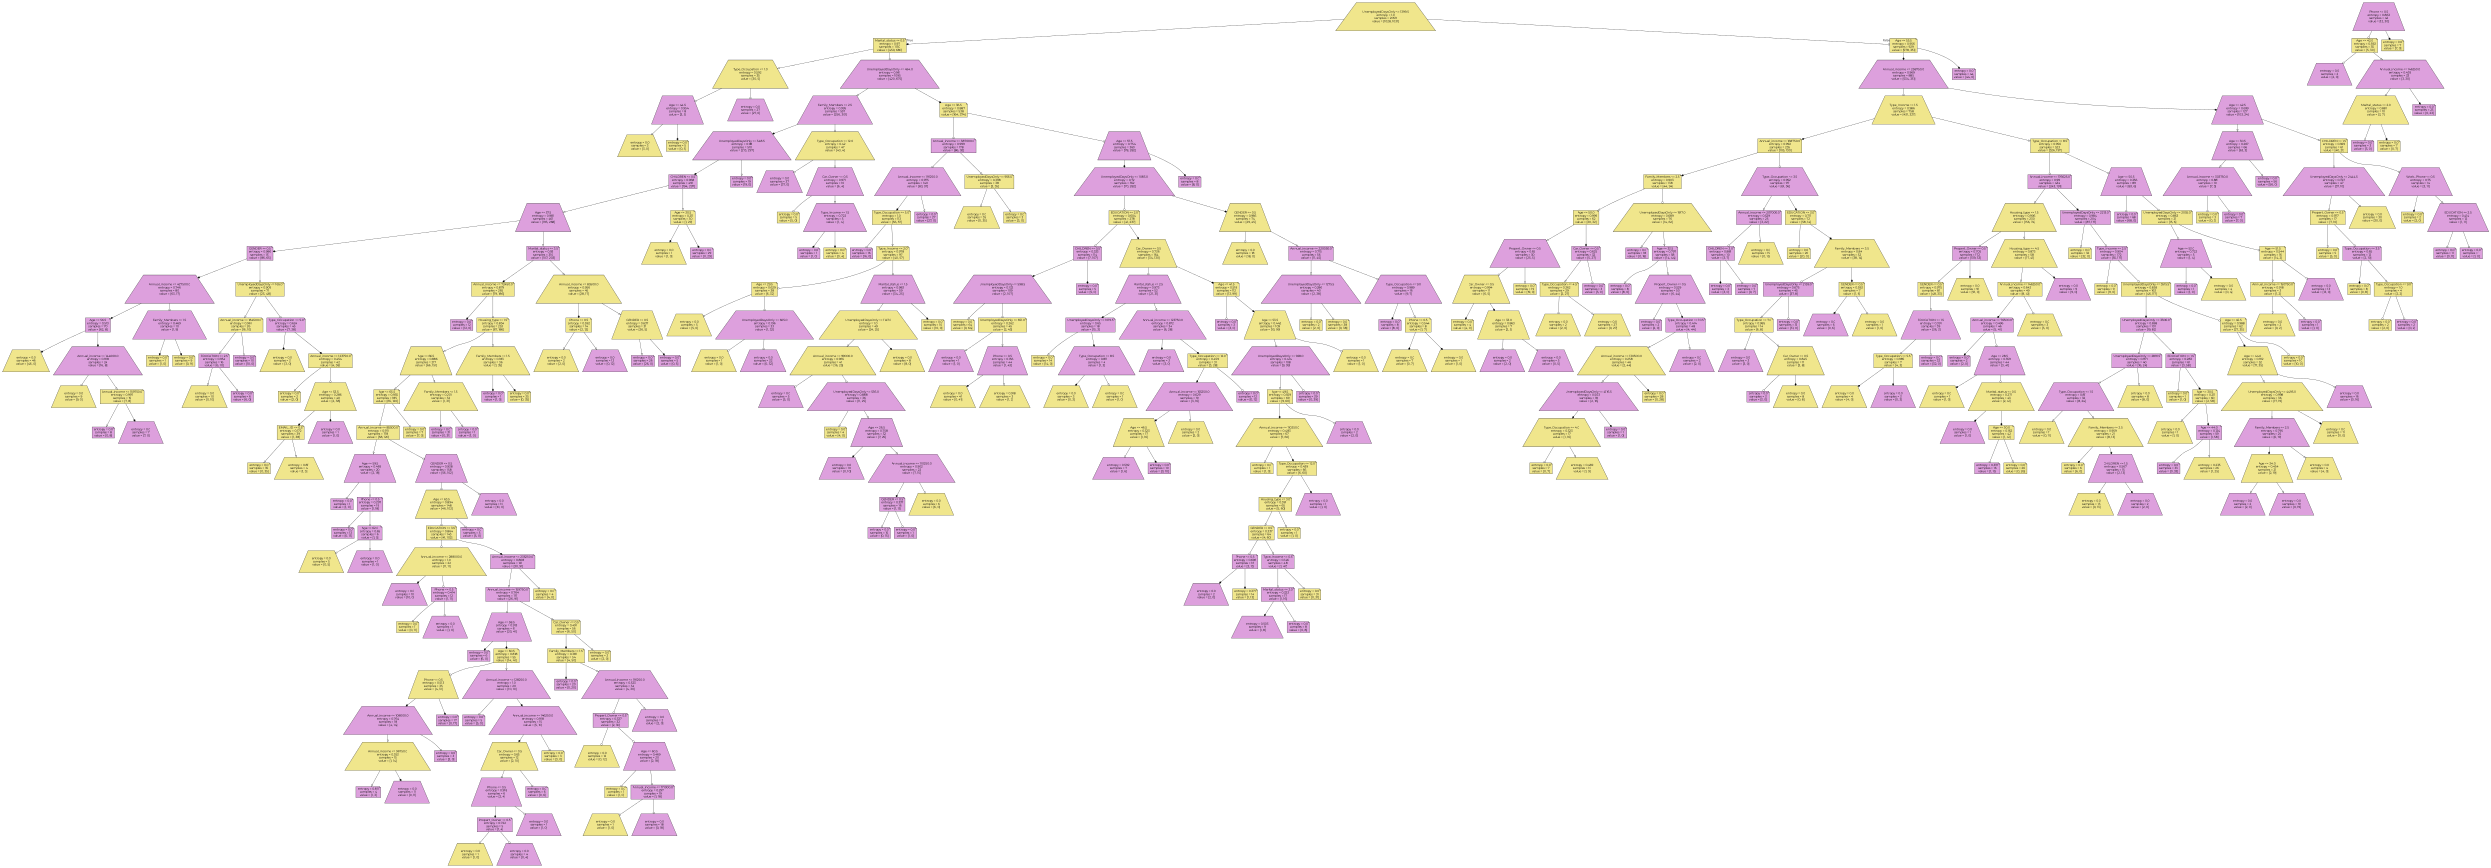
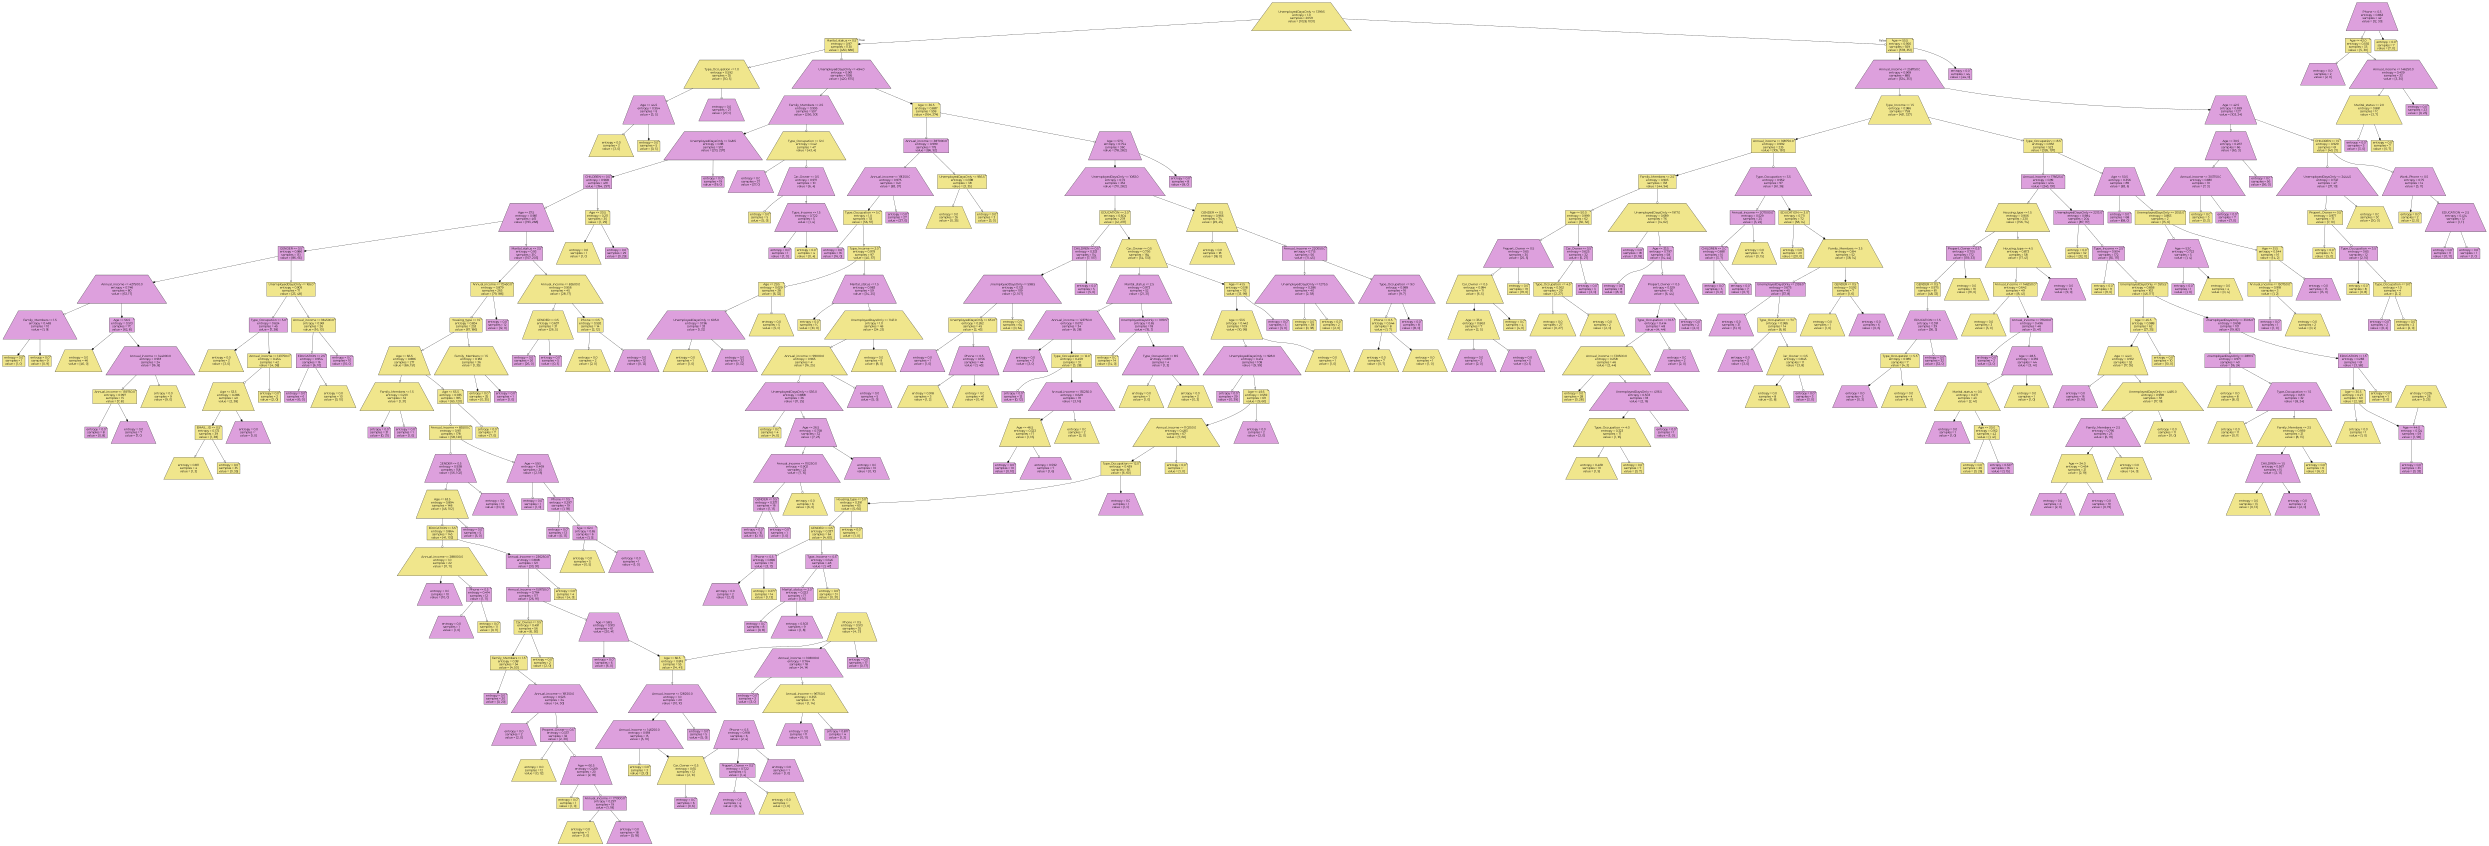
node "entropy = 0.0 samples = 31 value = [31, 0]": shape note -> trapezium
edge "Age <= 44.0 entropy = 0.124 samples = 59 value = [1, 58]" -> "entropy = 0.235 samples = 26 value = [1, 25]": reversed
edge "Age <= 60.5 entropy = 0.818 samples = 55 value = [14, 41]" -> "Phone <= 0.5 entropy = 0.513 samples = 35 value = [4, 31]": reversed
edge "Car_Owner <= 0.5 entropy = 0.65 samples = 12 value = [2, 10]" -> "Phone <= 0.5 entropy = 0.918 samples = 6 value = [2, 4]": reversed
